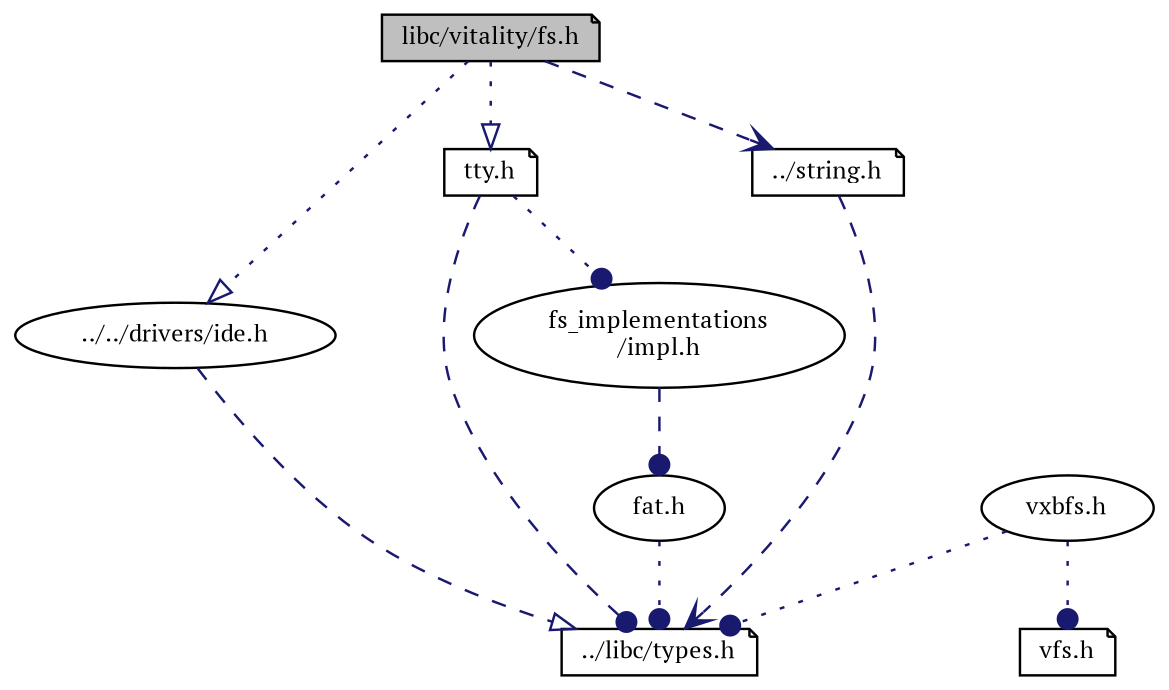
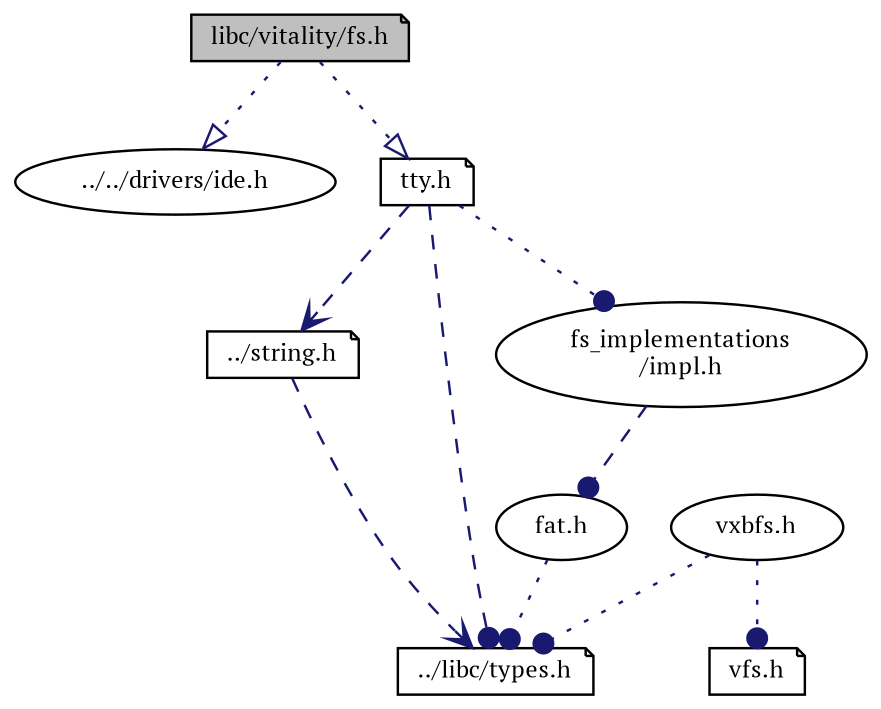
edge "libc/vitality/fs.h" -> "../string.h": now "tty.h" -> "../string.h"
edge "../../drivers/ide.h" -> "../libc/types.h": removed
